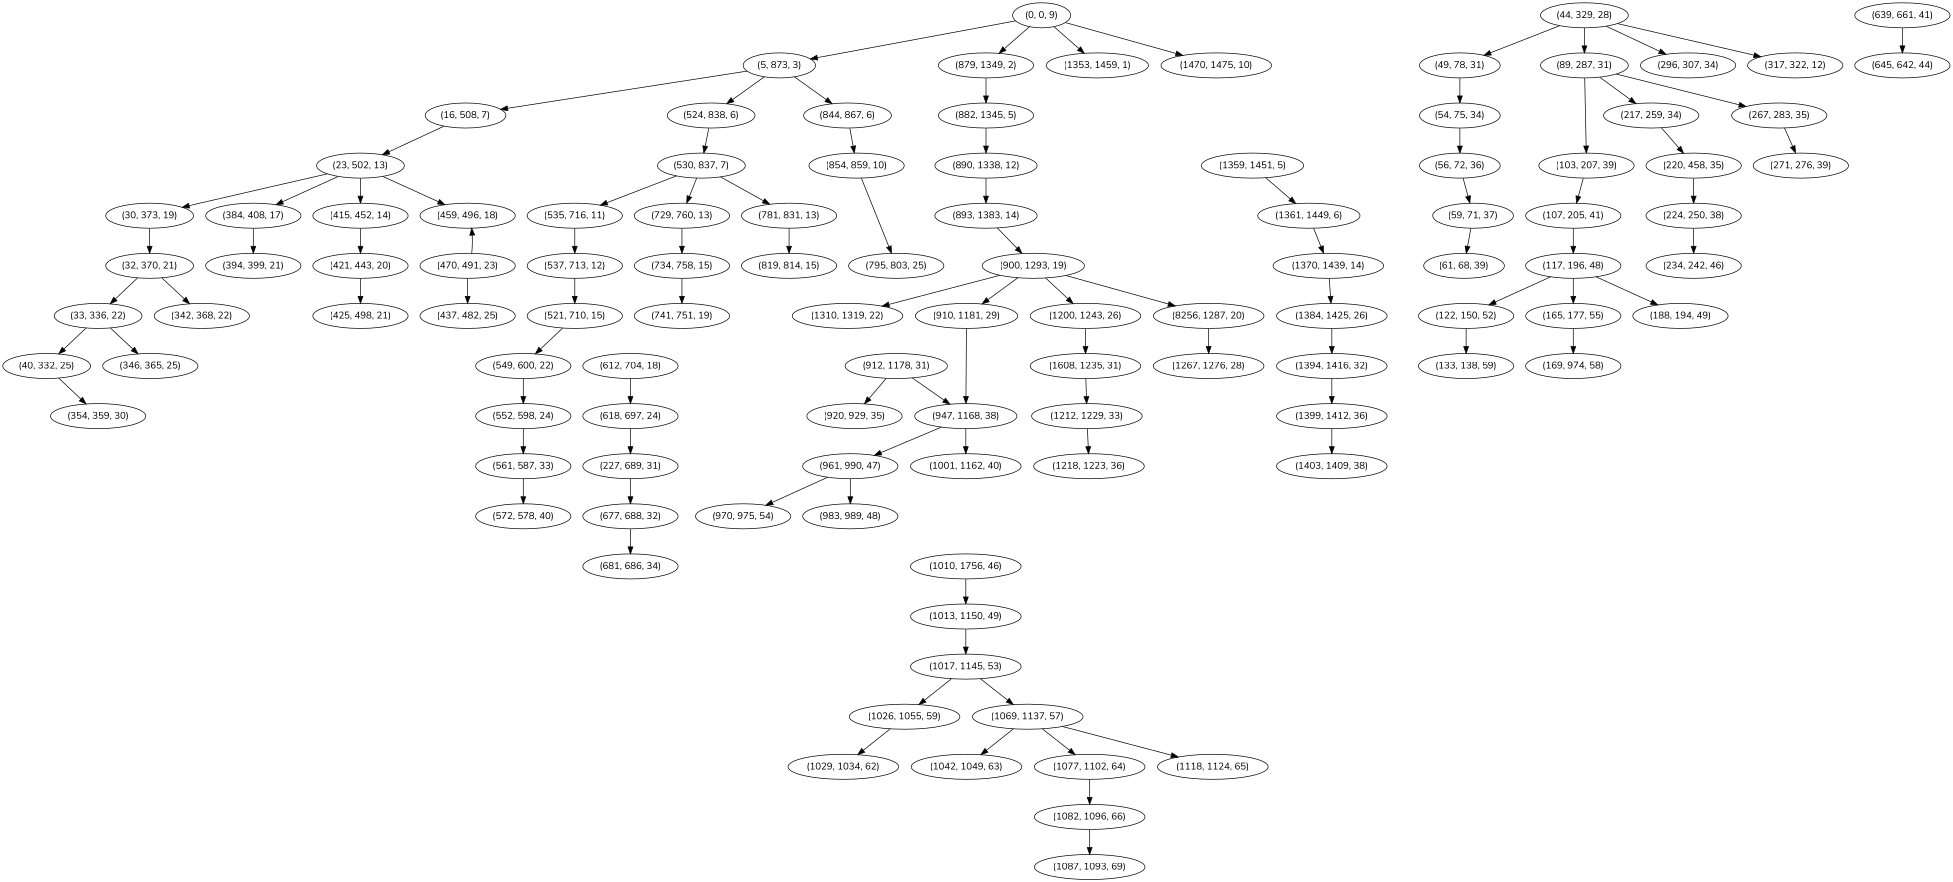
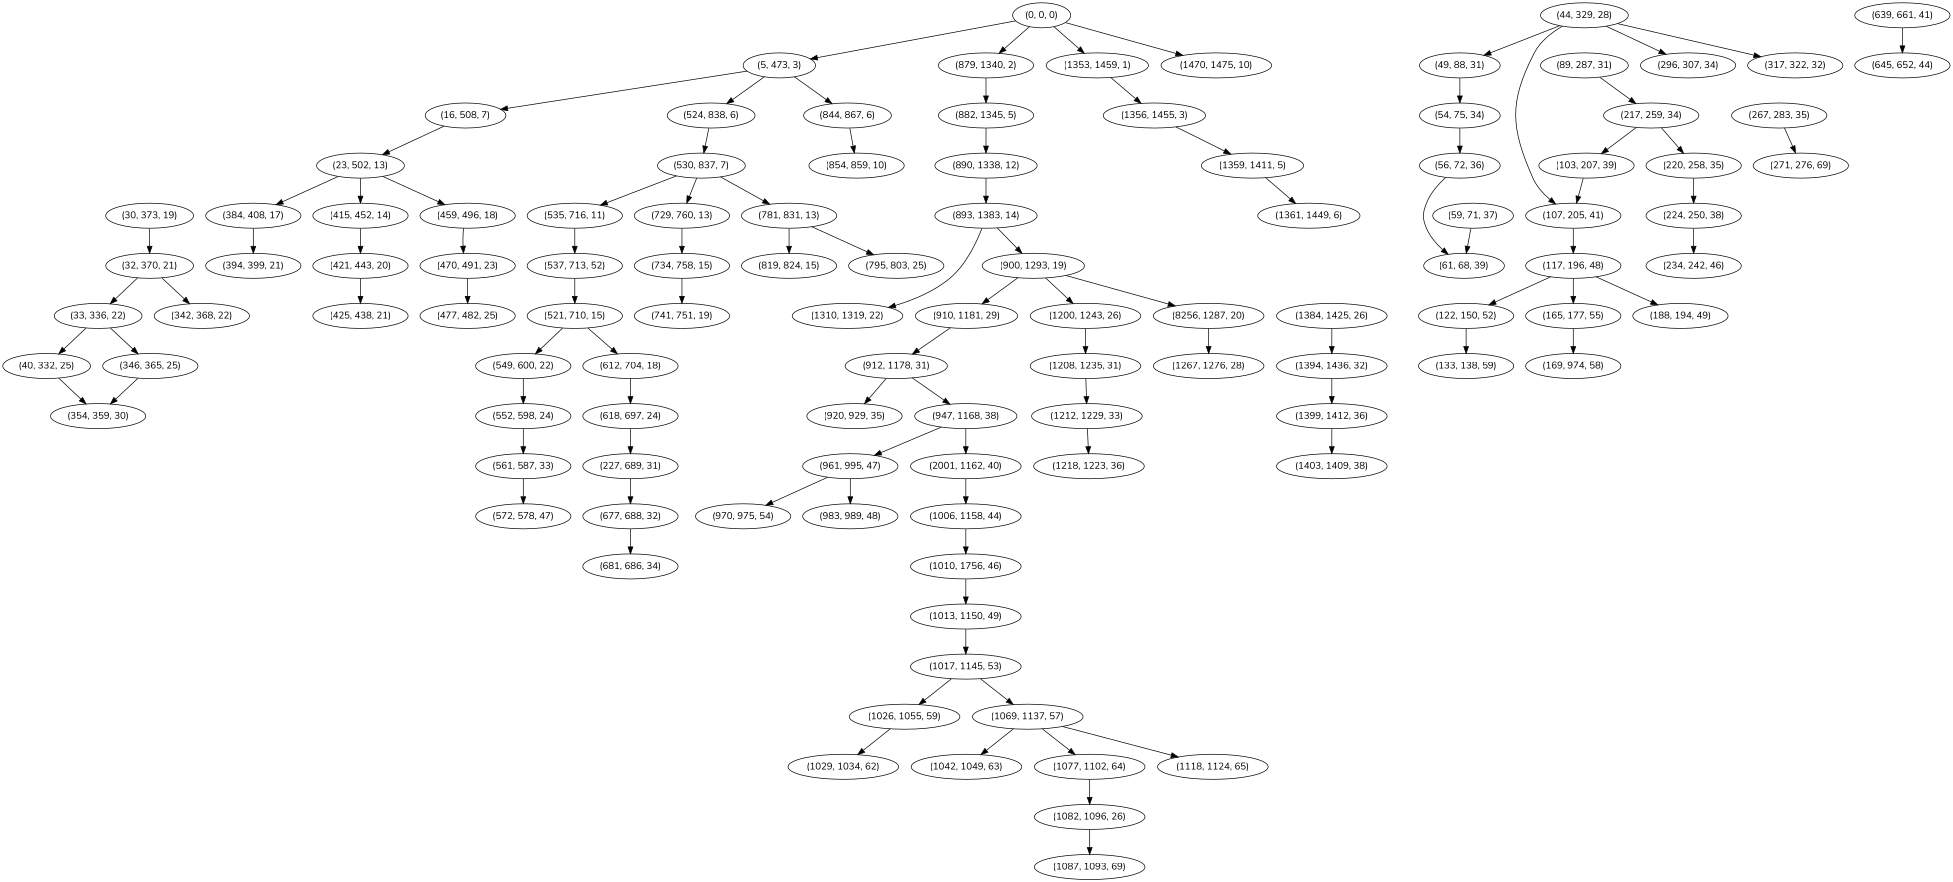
node "(0, 0, 9)": label "(0, 0, 9)" -> "(0, 0, 0)"
edge "(44, 329, 28)" -> "(89, 287, 31)": now "(44, 329, 28)" -> "(107, 205, 41)"
node "(5, 873, 3)": label "(5, 873, 3)" -> "(5, 473, 3)"
node "(879, 1349, 2)": label "(879, 1349, 2)" -> "(879, 1340, 2)"
node "(49, 78, 31)": label "(49, 78, 31)" -> "(49, 88, 31)"
node "(317, 322, 12)": label "(317, 322, 12)" -> "(317, 322, 32)"
node "(645, 642, 44)": label "(645, 642, 44)" -> "(645, 652, 44)"
edge "(89, 287, 31)" -> "(267, 283, 35)": removed
edge "(89, 287, 31)" -> "(103, 207, 39)": now "(217, 259, 34)" -> "(103, 207, 39)"
node "(1356, 1455, 3)": added
node "(1359, 1451, 5)": label "(1359, 1451, 5)" -> "(1359, 1411, 5)"
node "(220, 458, 35)": label "(220, 458, 35)" -> "(220, 258, 35)"
node "(271, 276, 39)": label "(271, 276, 39)" -> "(271, 276, 69)"
edge "(56, 72, 36)" -> "(59, 71, 37)": now "(56, 72, 36)" -> "(61, 68, 39)"
edge "(23, 502, 13)" -> "(30, 373, 19)": removed
edge "(854, 859, 10)" -> "(795, 803, 25)": now "(781, 831, 13)" -> "(795, 803, 25)"
edge "(470, 491, 23)" -> "(459, 496, 18)": reversed
node "(537, 713, 12)": label "(537, 713, 12)" -> "(537, 713, 52)"
node "(819, 814, 15)": label "(819, 814, 15)" -> "(819, 824, 15)"
node "(1370, 1439, 14)": removed
edge "(900, 1293, 19)" -> "(1310, 1319, 22)": now "(893, 1383, 14)" -> "(1310, 1319, 22)"
node "(425, 498, 21)": label "(425, 498, 21)" -> "(425, 438, 21)"
node "(437, 482, 25)": label "(437, 482, 25)" -> "(477, 482, 25)"
edge "(521, 710, 15)" -> "(612, 704, 18)": added
edge "(910, 1181, 29)" -> "(947, 1168, 38)": now "(910, 1181, 29)" -> "(912, 1178, 31)"
node "(1608, 1235, 31)": label "(1608, 1235, 31)" -> "(1208, 1235, 31)"
node "(1394, 1416, 32)": label "(1394, 1416, 32)" -> "(1394, 1436, 32)"
edge "(346, 365, 25)" -> "(354, 359, 30)": added
node "(961, 990, 47)": label "(961, 990, 47)" -> "(961, 995, 47)"
node "(1001, 1162, 40)": label "(1001, 1162, 40)" -> "(2001, 1162, 40)"
node "(572, 578, 40)": label "(572, 578, 40)" -> "(572, 578, 47)"
node "(1006, 1158, 44)": added
node "(1082, 1096, 66)": label "(1082, 1096, 66)" -> "(1082, 1096, 26)"
